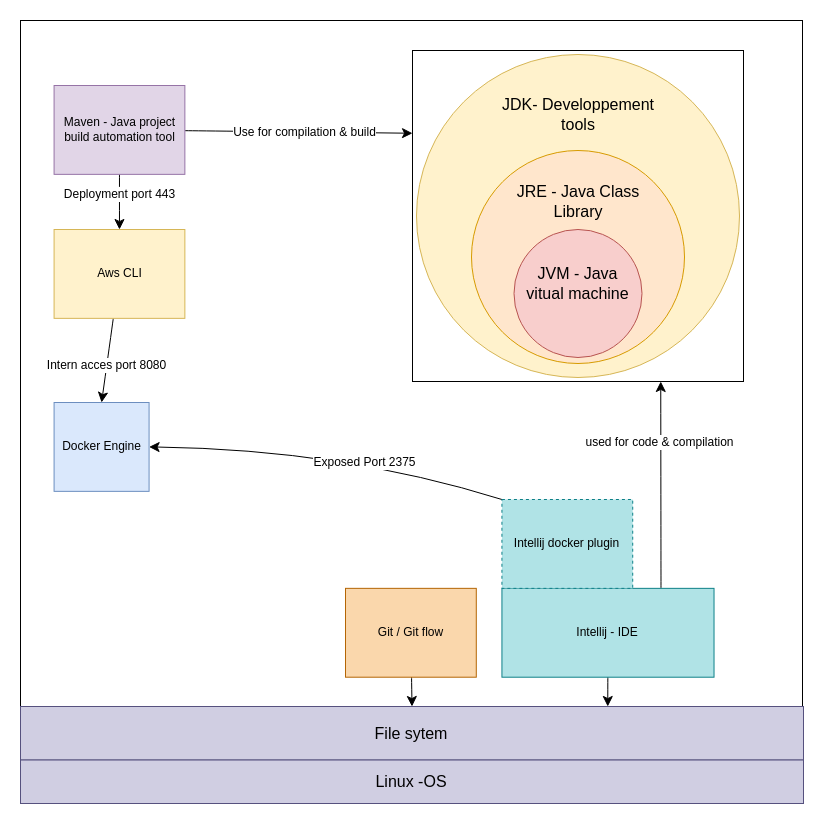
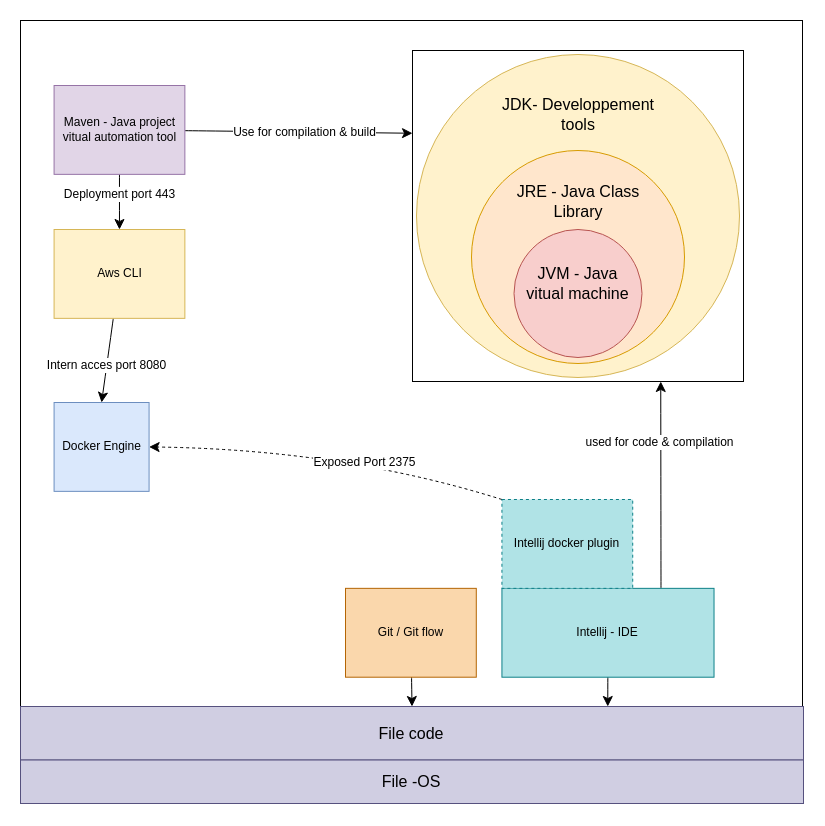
node "Maven - Java project build automation tool": label "Maven - Java project build automation tool" -> "Maven - Java project vitual automation tool"
edge "Intellij docker plugin" -> "Docker Engine": style solid -> dashed
node "File sytem": label "File sytem" -> "File code"
node "Linux -OS": label "Linux -OS" -> "File -OS"
